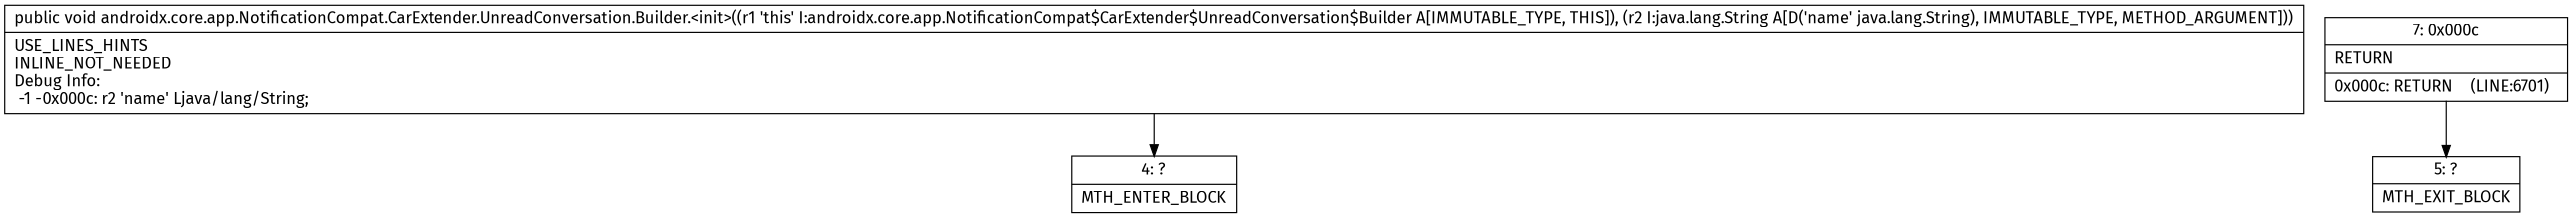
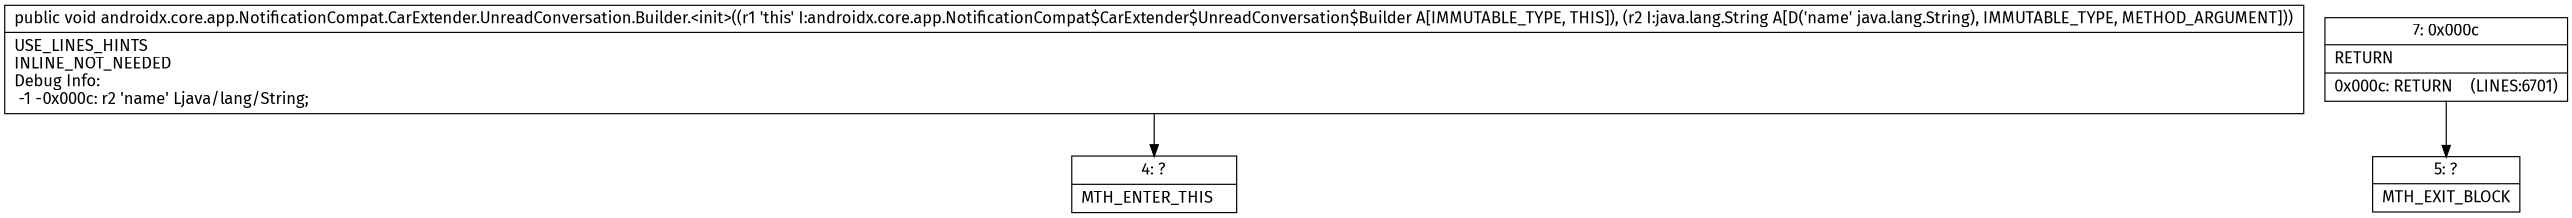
node "7: 0x000c": text "0x000c: RETURN    (LINE:6701)" -> "0x000c: RETURN    (LINES:6701)"
node "4: ?": text "MTH_ENTER_BLOCK" -> "MTH_ENTER_THIS"
